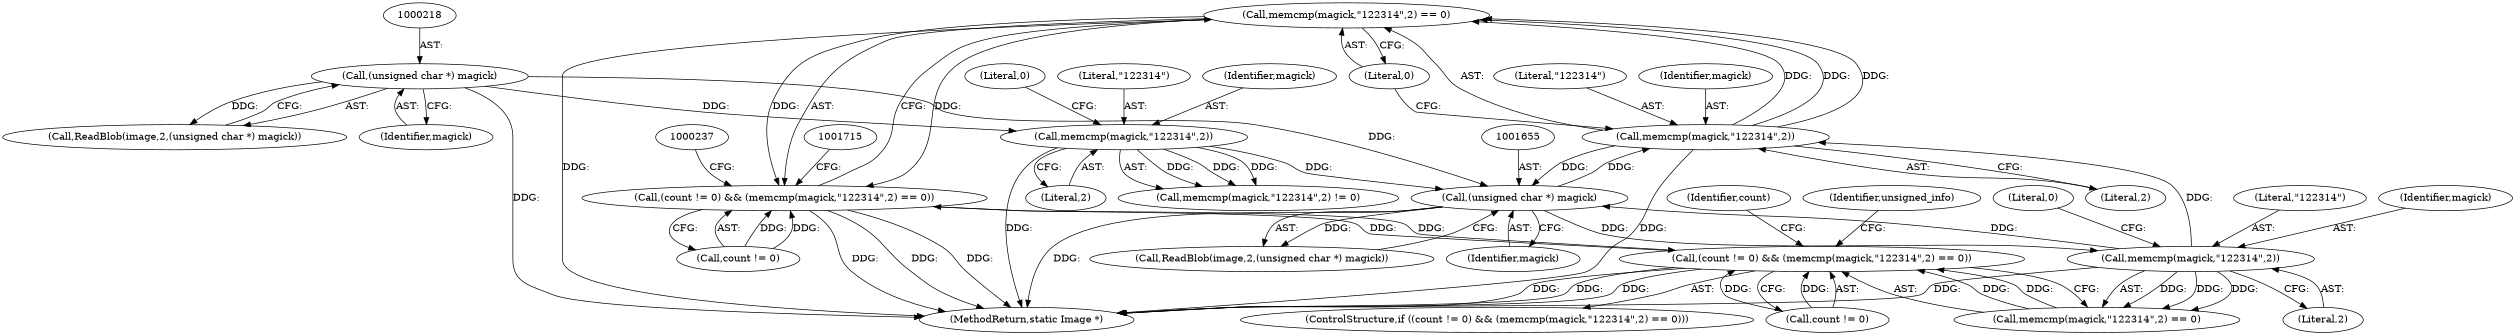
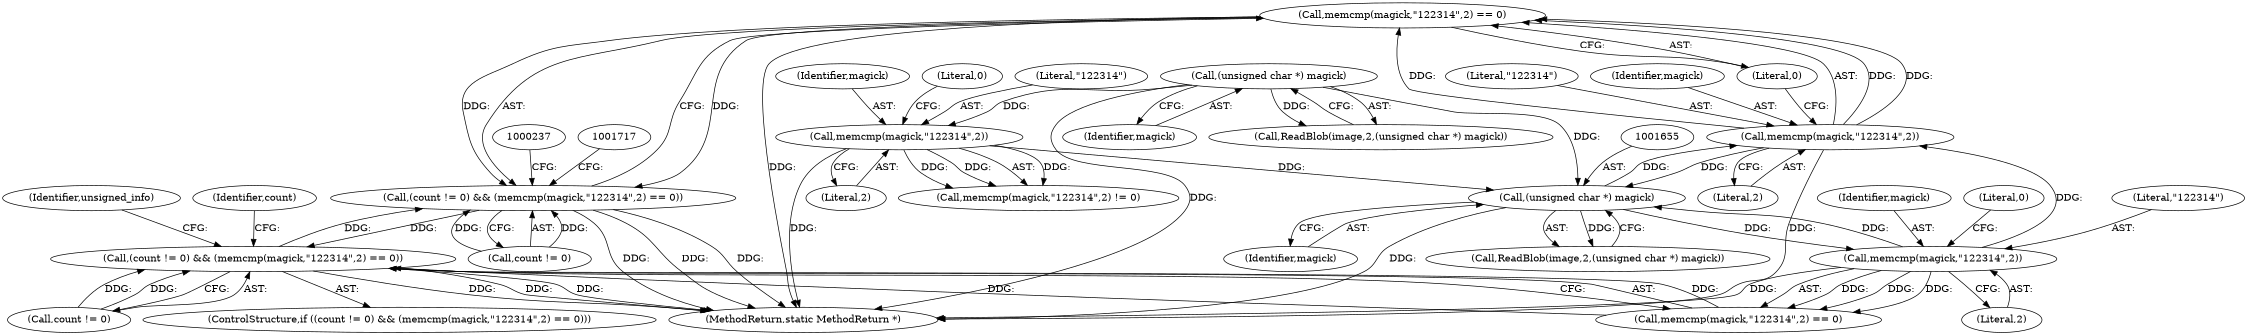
node "1000218": removed
node "1001715": label "1001715" -> "1001717"
node "(MethodReturn,static Image *)": label "(MethodReturn,static Image *)" -> "(MethodReturn,static MethodReturn *)"
